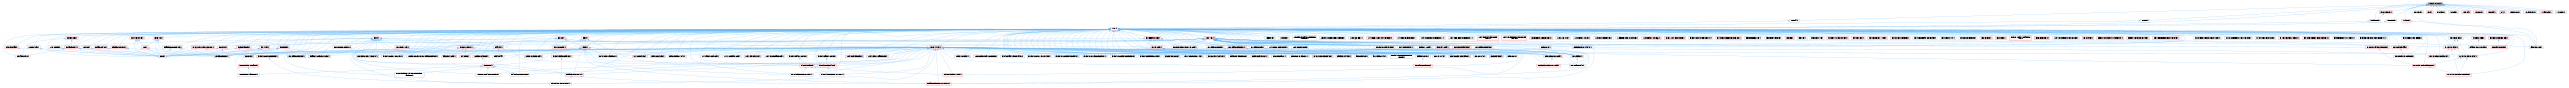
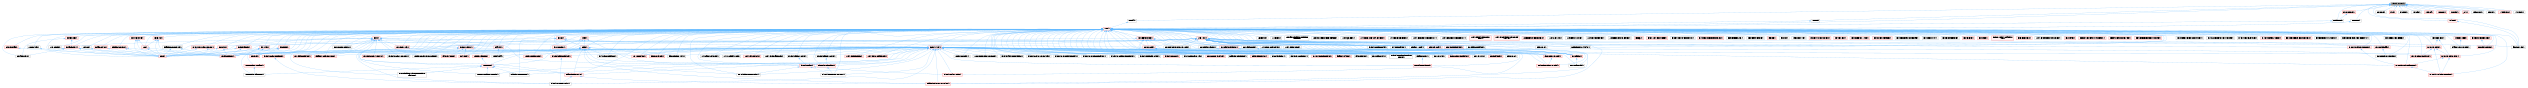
node "MaxElement.h": label "MaxElement.h" -> "Tracker.h"
node "AudioEditorModule64.h": label "AudioEditorModule64.h" -> "Base64.h"
node "AssetTypeActions_CurveEditorSettings.h": label "AssetTypeActions_CurveEditorSettings.h" -> "AssetTypeActions_SoundBase.h"
